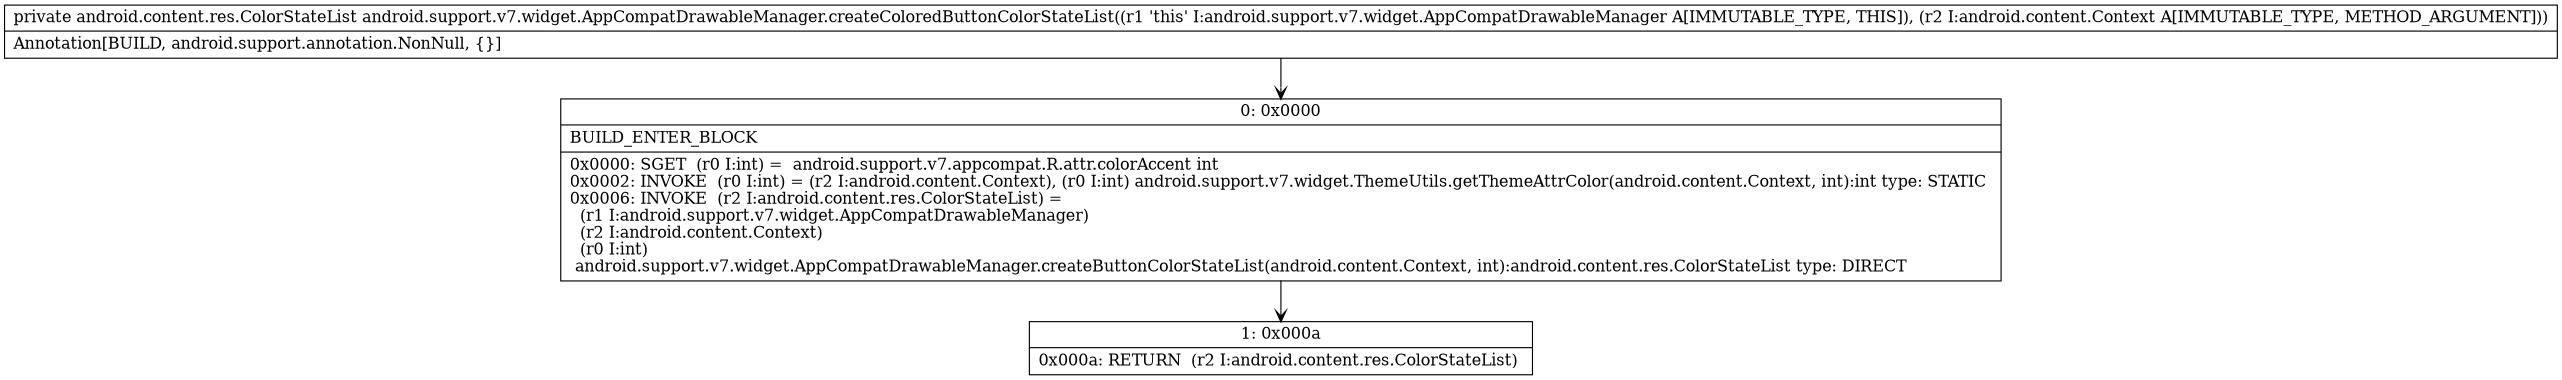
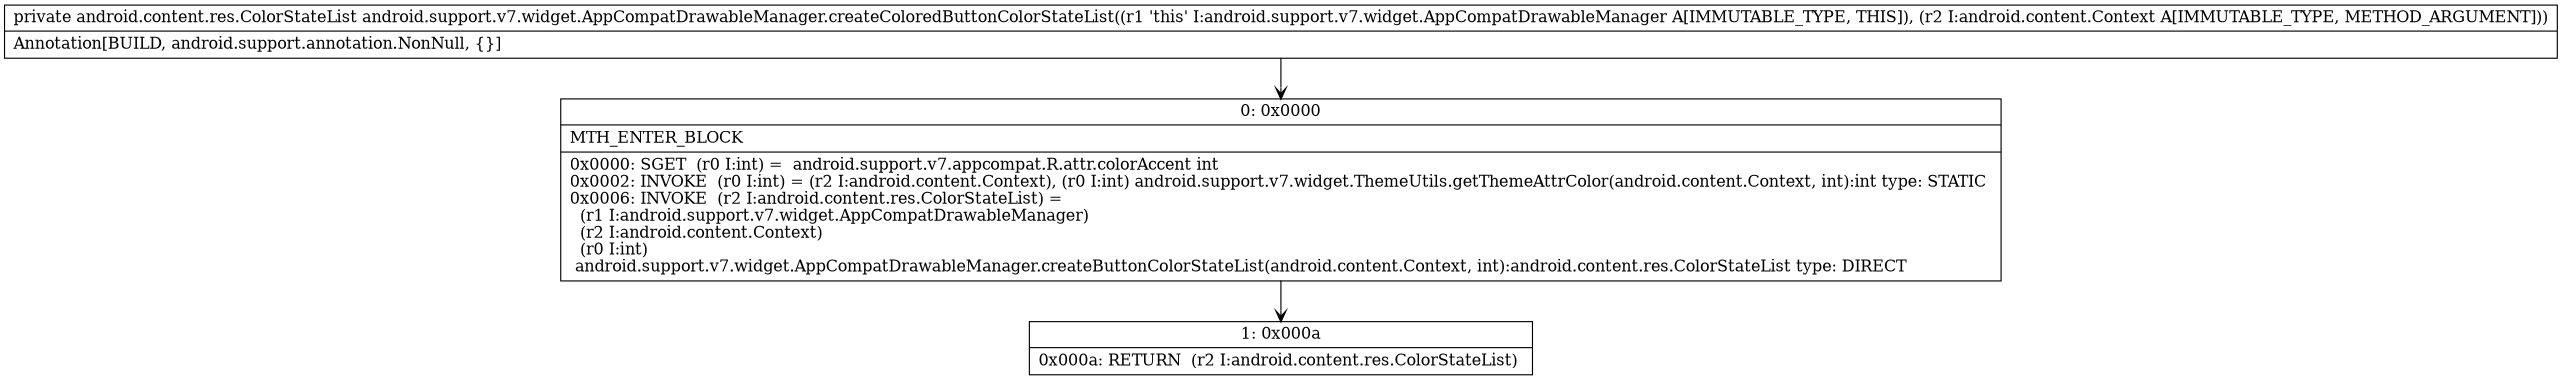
node "0: 0x0000": text "BUILD_ENTER_BLOCK" -> "MTH_ENTER_BLOCK"
